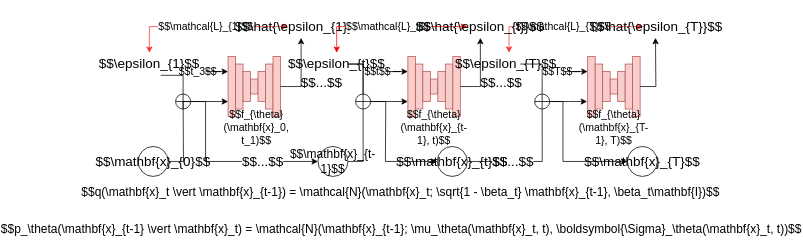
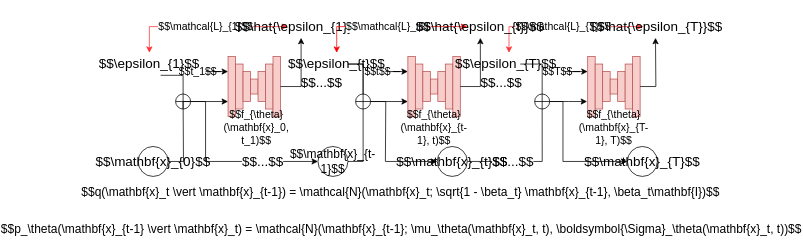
node "$$t_3$$": label "$$t_3$$" -> "$$t_1$$"
